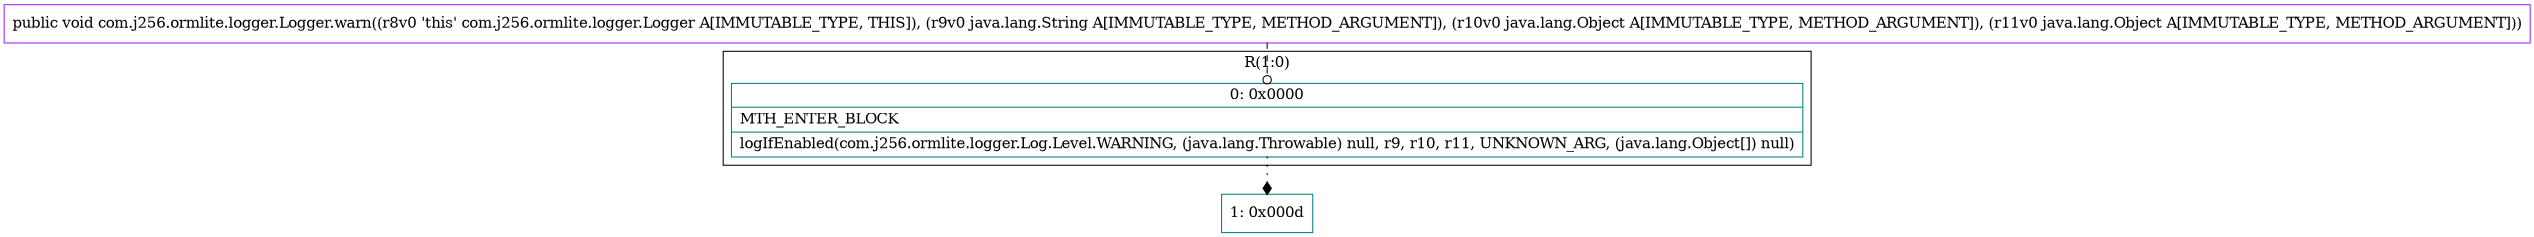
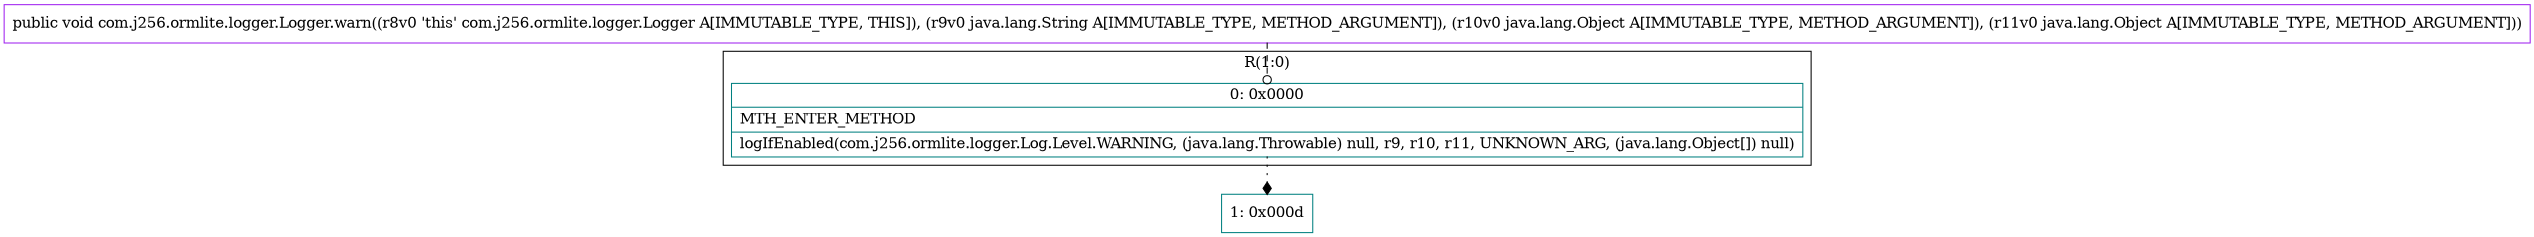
node "0: 0x0000": text "MTH_ENTER_BLOCK" -> "MTH_ENTER_METHOD"
